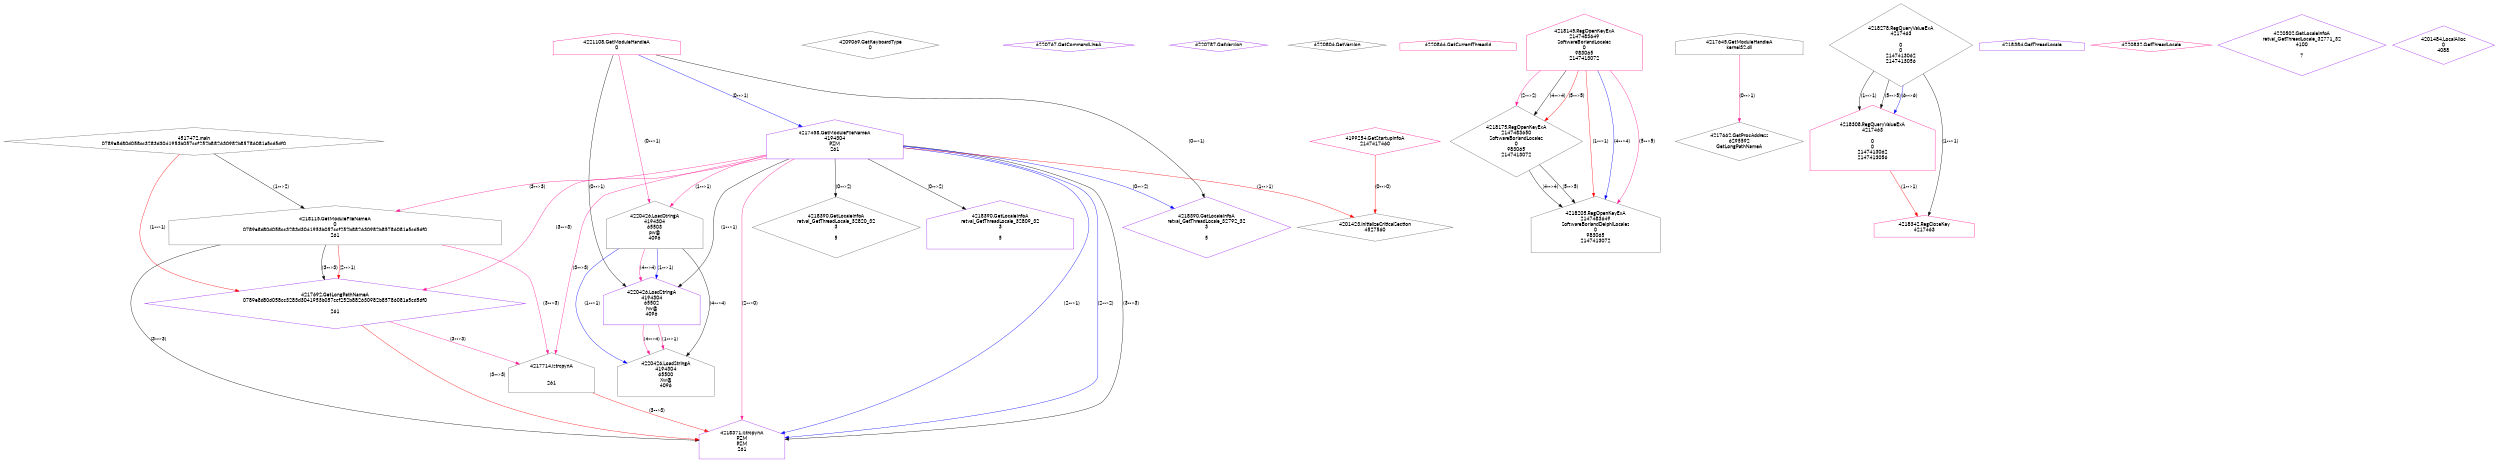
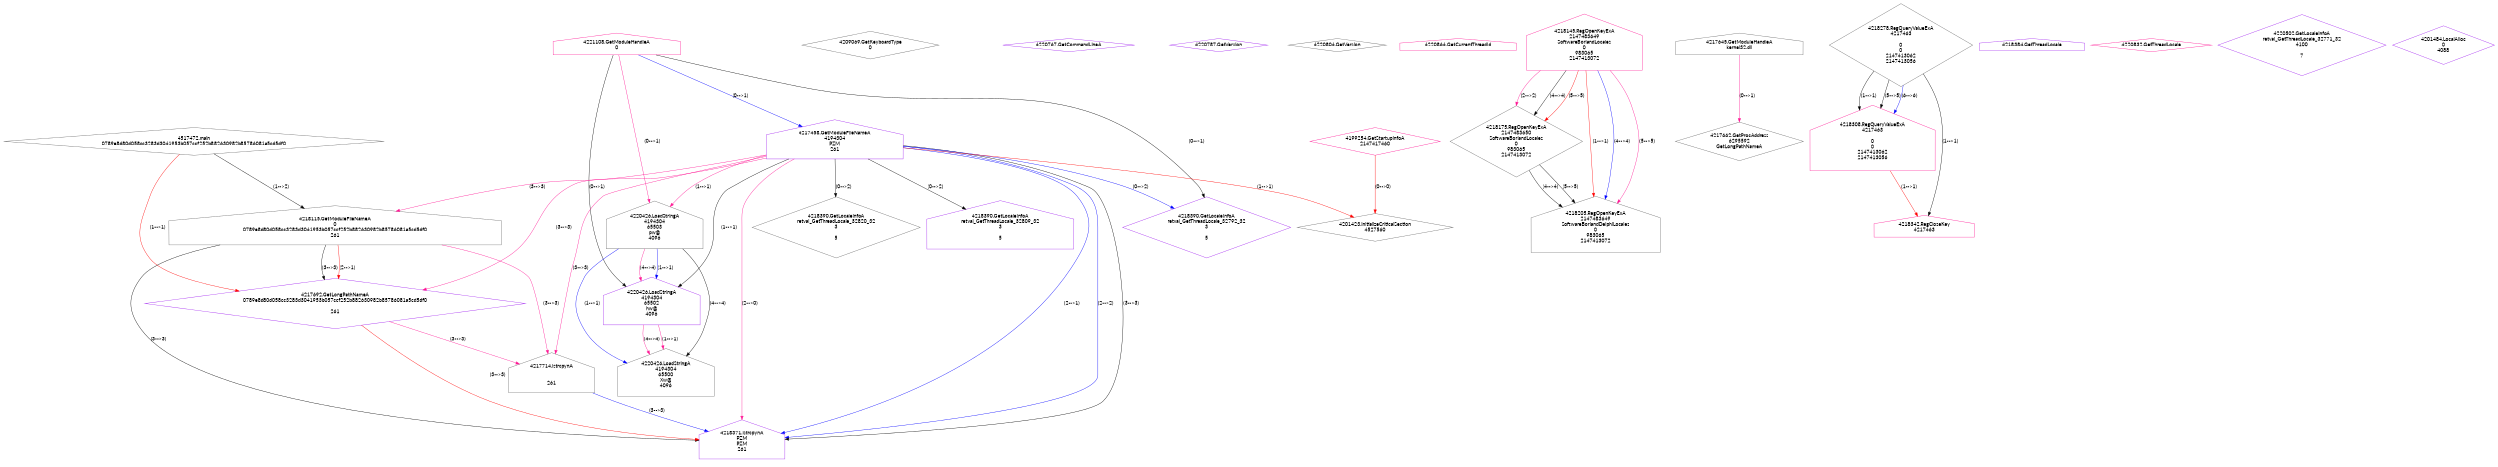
edge "4217714.lstrcpynA 261" -> "4218371.lstrcpynA PZM PZM 261": color red -> blue
